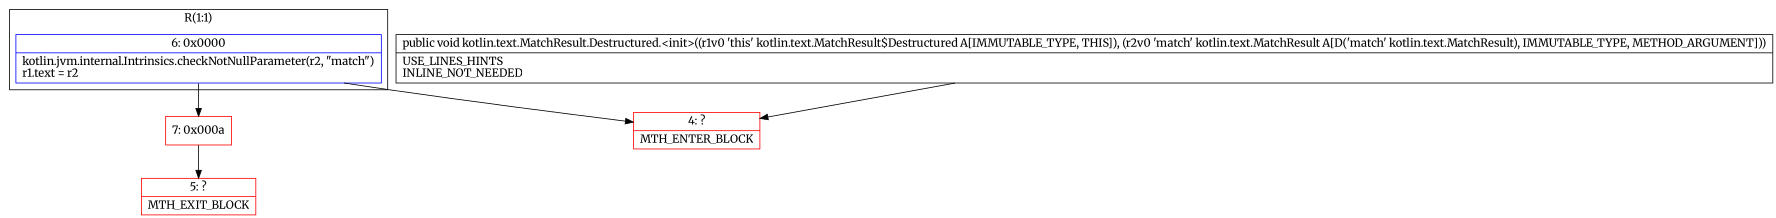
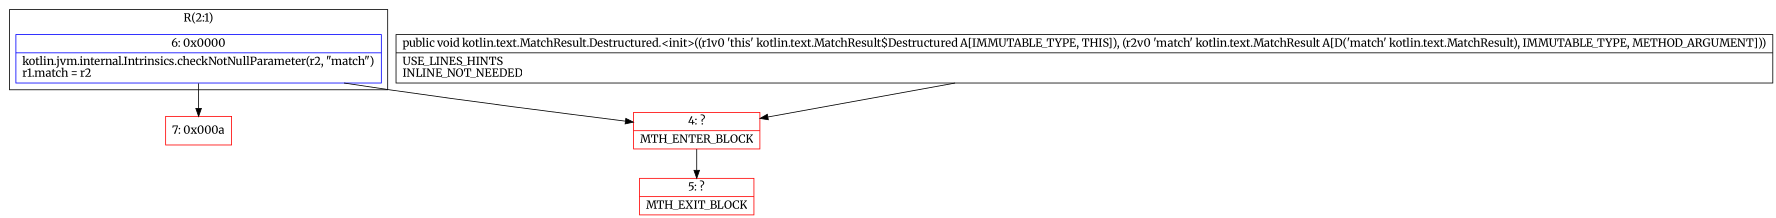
cluster "R(1:1)": label "R(1:1)" -> "R(2:1)"
node "6: 0x0000": text "r1.text = r2" -> "r1.match = r2"
edge "7: 0x000a" -> "5: ?": now "4: ?" -> "5: ?"
